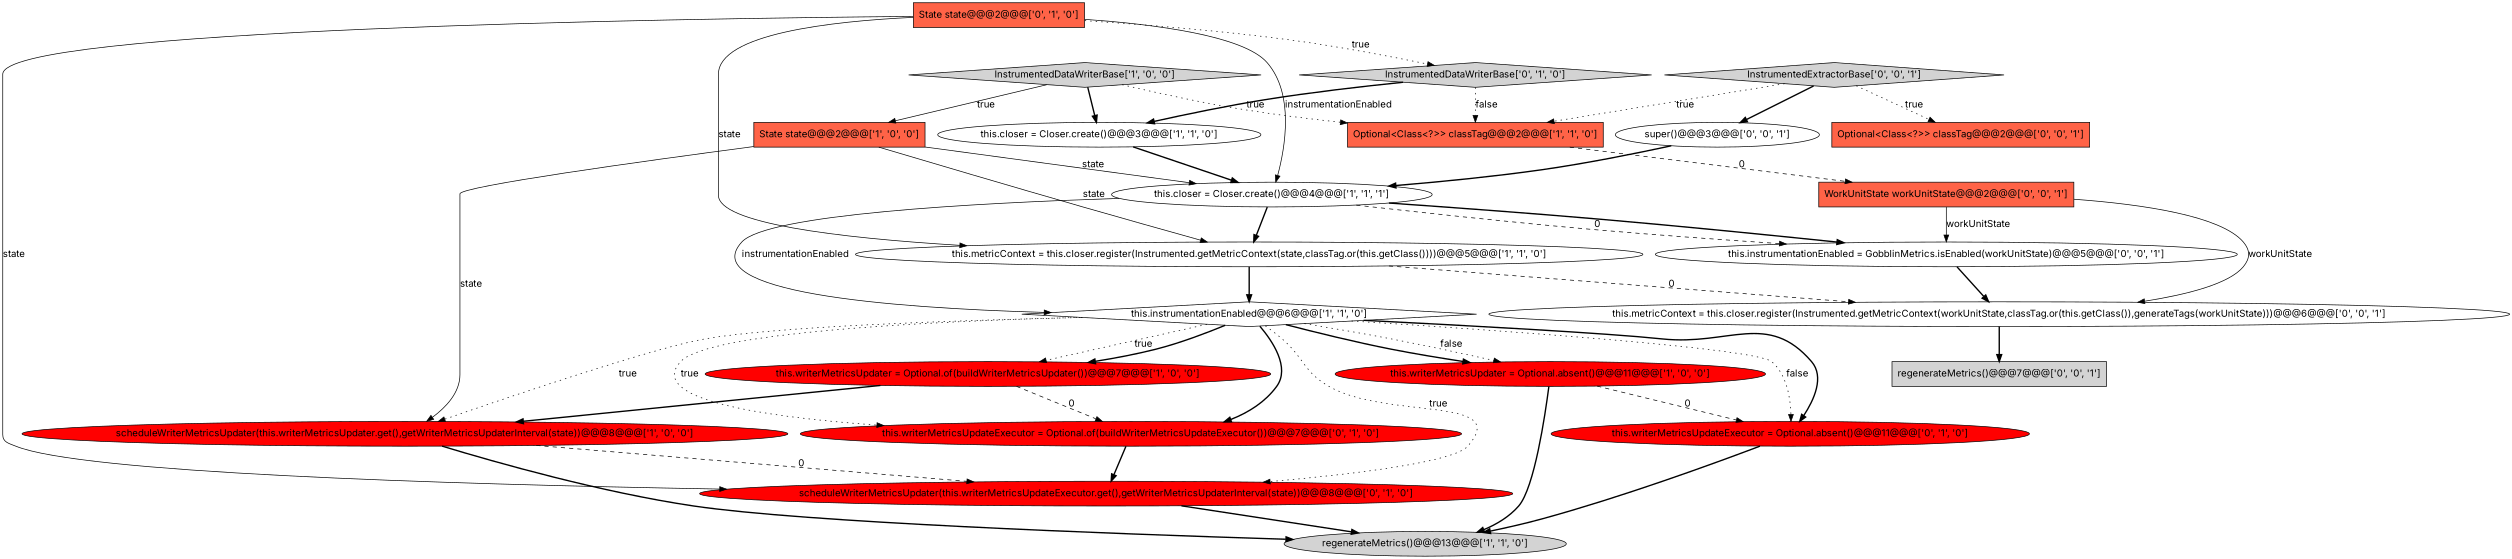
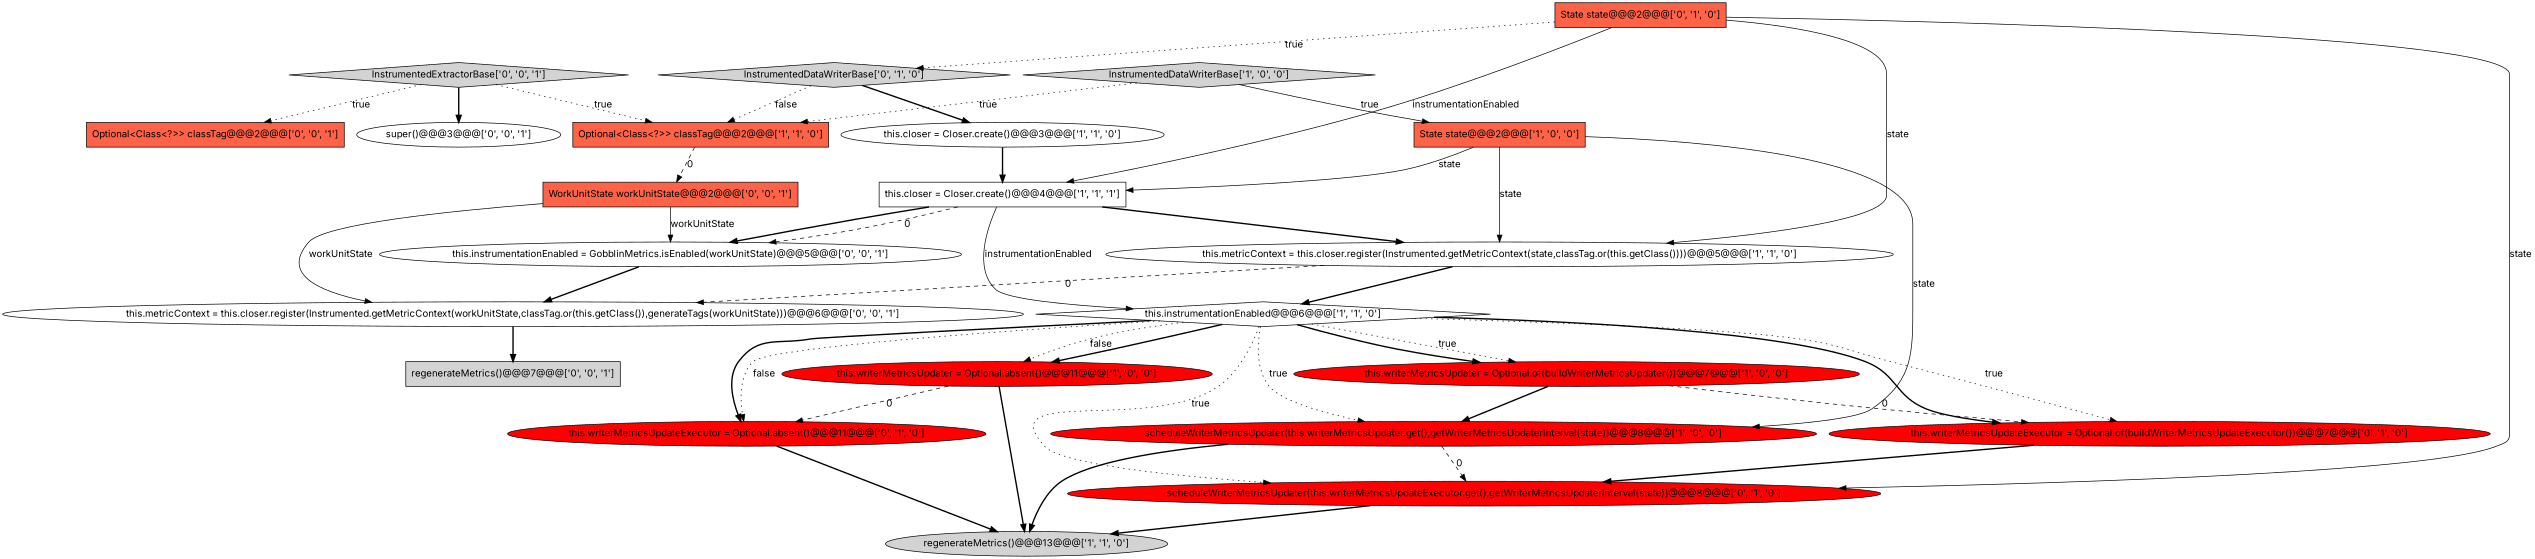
edge "InstrumentedDataWriterBase['1', '0', '0']" -> "this.closer = Closer.create()@@@3@@@['1', '1', '0']": removed
edge "super()@@@3@@@['0', '0', '1']" -> "this.closer = Closer.create()@@@4@@@['1', '1', '1']": removed
node "this.closer = Closer.create()@@@4@@@['1', '1', '1']": shape ellipse -> box
